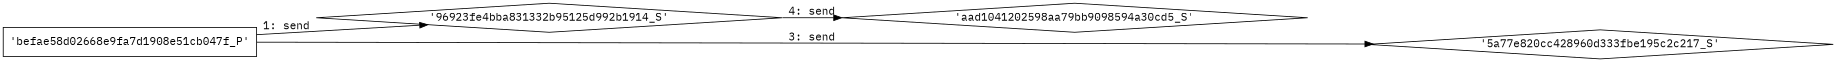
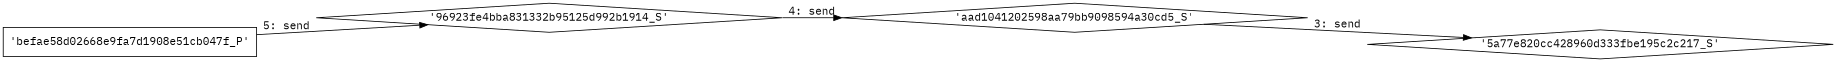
edge "'befae58d02668e9fa7d1908e51cb047f_P'" -> "'96923fe4bba831332b95125d992b1914_S'": label "1: send" -> "5: send"
edge "'befae58d02668e9fa7d1908e51cb047f_P'" -> "'5a77e820cc428960d333fbe195c2c217_S'": now "'aad1041202598aa79bb9098594a30cd5_S'" -> "'5a77e820cc428960d333fbe195c2c217_S'"
